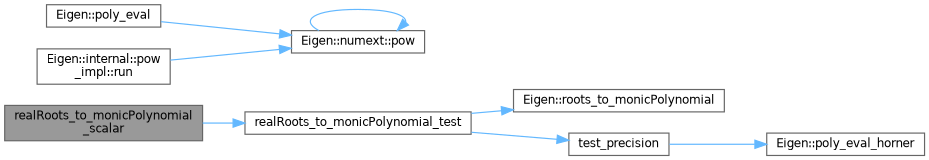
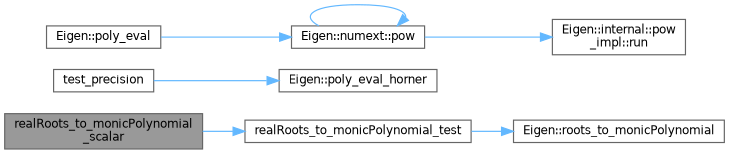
edge "Eigen::internal::pow _impl::run" -> "Eigen::numext::pow": reversed
edge "realRoots_to_monicPolynomial_test" -> "test_precision": removed
